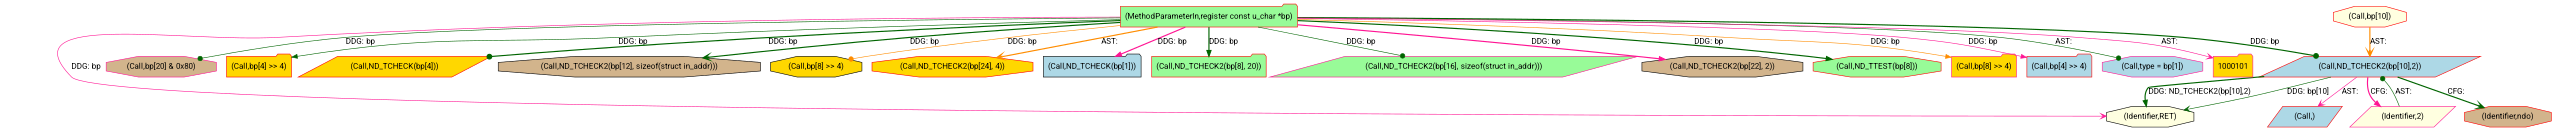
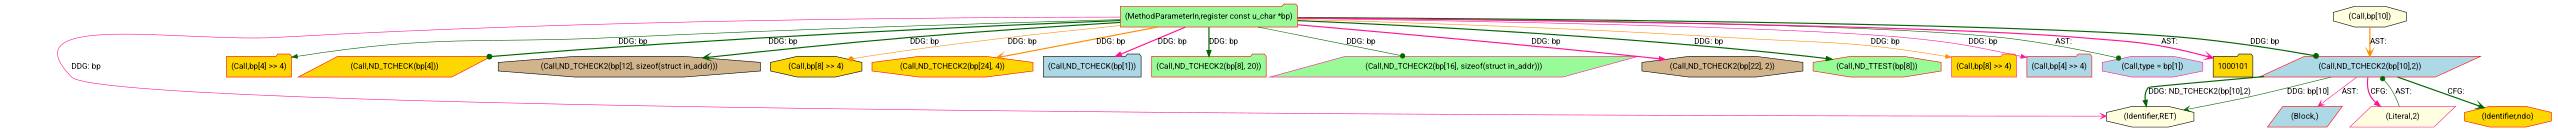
node "(Call,bp[10])": color red -> black
edge "(MethodParameterIn,register const u_char *bp)" -> "1000101": style solid -> bold
edge "(MethodParameterIn,register const u_char *bp)" -> "(Call,ND_TCHECK2(bp[24], 4))": label "AST: " -> "DDG: bp"
node "(Call,bp[20] & 0x80)": removed
node "1000101": color deeppink -> black
node "(Call,)": label "(Call,)" -> "(Block,)"
node "(Identifier,2)": label "(Identifier,2)" -> "(Literal,2)"
node "(Identifier,ndo)": fillcolor tan -> gold
